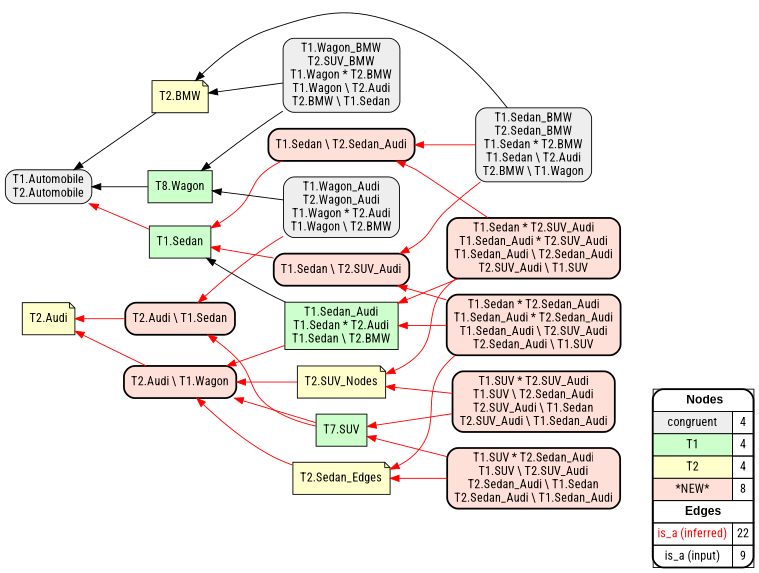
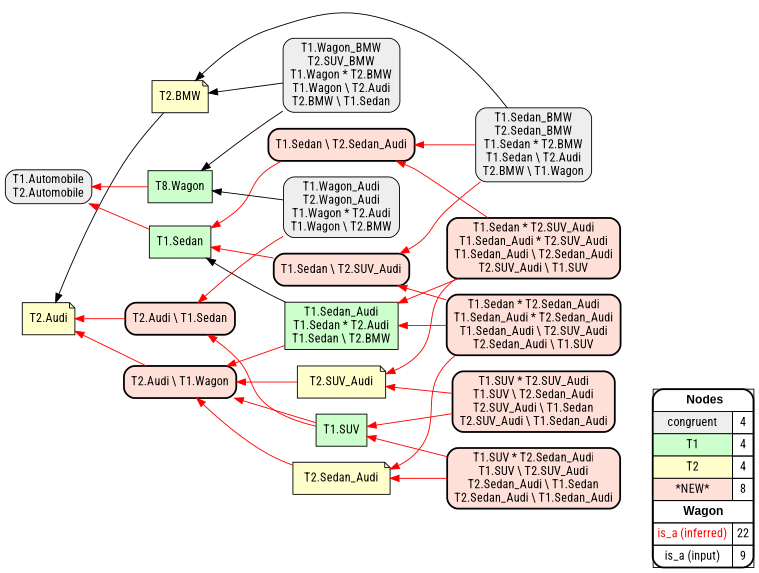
edge "T2.BMW" -> "T1.Automobile T2.Automobile": now "T2.BMW" -> "T2.Audi"
edge "T8.Wagon" -> "T1.Automobile T2.Automobile": color #000000 -> #ff0000
node "T2.SUV_Nodes": label "T2.SUV_Nodes" -> "T2.SUV_Audi"
node "T7.SUV": label "T7.SUV" -> "T1.SUV"
node "T2.Sedan_Edges": label "T2.Sedan_Edges" -> "T2.Sedan_Audi"
node "Nodes": text "Edges" -> "Wagon"
